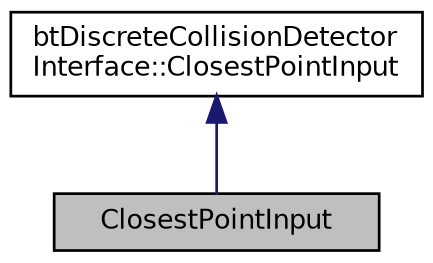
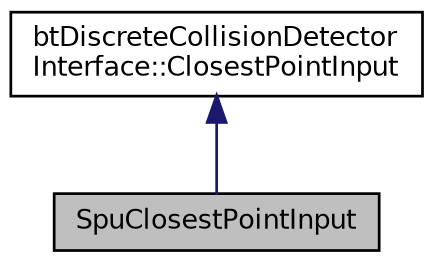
node "ClosestPointInput": label "ClosestPointInput" -> "SpuClosestPointInput"
